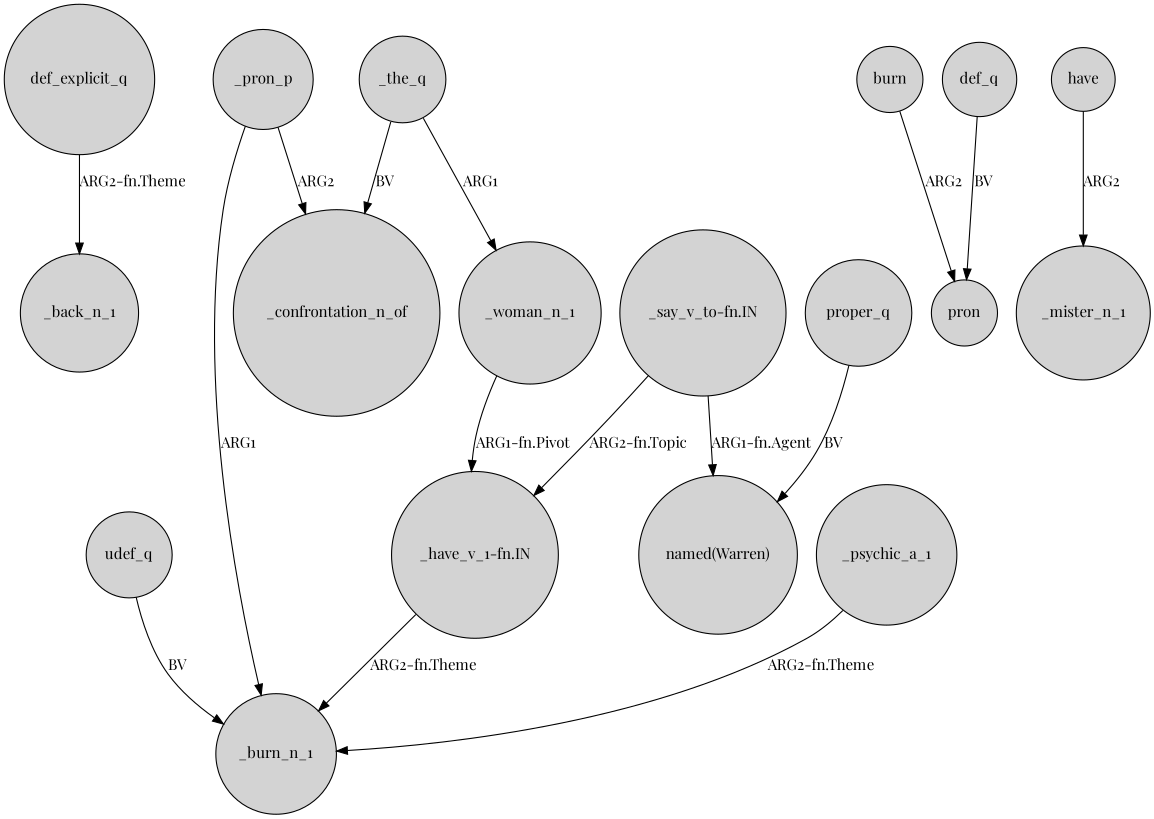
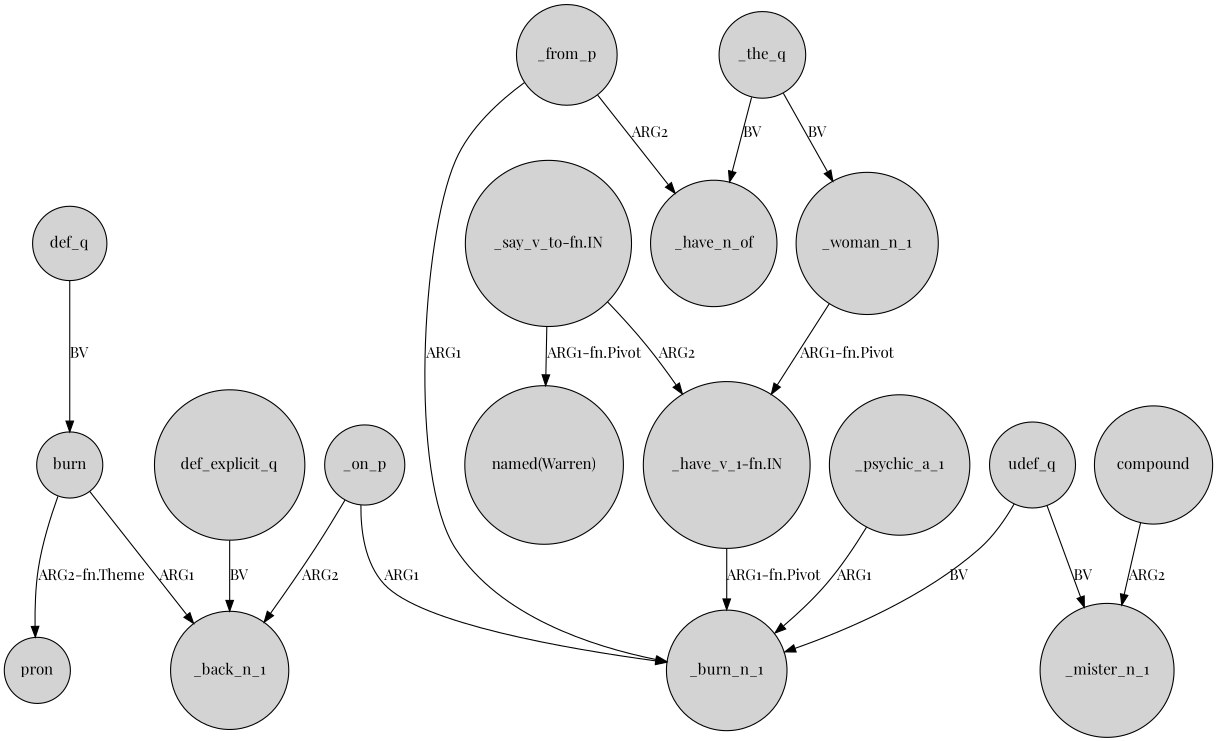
node "_pron_p": label "_pron_p" -> "_from_p"
node "have": label "have" -> "compound"
edge "def_explicit_q" -> "_back_n_1": label "ARG2-fn.Theme" -> "BV"
edge "_the_q" -> "_woman_n_1": label "ARG1" -> "BV"
edge "burn" -> "pron": label "ARG2" -> "ARG2-fn.Theme"
edge "def_q" -> "pron": now "def_q" -> "burn"
node "_confrontation_n_of": label "_confrontation_n_of" -> "_have_n_of"
node "proper_q": removed
edge "_say_v_to-fn.IN" -> "_have_v_1-fn.IN": label "ARG2-fn.Topic" -> "ARG2"
edge "_say_v_to-fn.IN" -> "named(Warren)": label "ARG1-fn.Agent" -> "ARG1-fn.Pivot"
node "_on_p": added
edge "udef_q" -> "_mister_n_1": added, label "BV"
edge "burn" -> "_back_n_1": added, label "ARG1"
edge "_have_v_1-fn.IN" -> "_burn_n_1": label "ARG2-fn.Theme" -> "ARG1-fn.Pivot"
edge "_psychic_a_1" -> "_burn_n_1": label "ARG2-fn.Theme" -> "ARG1"
